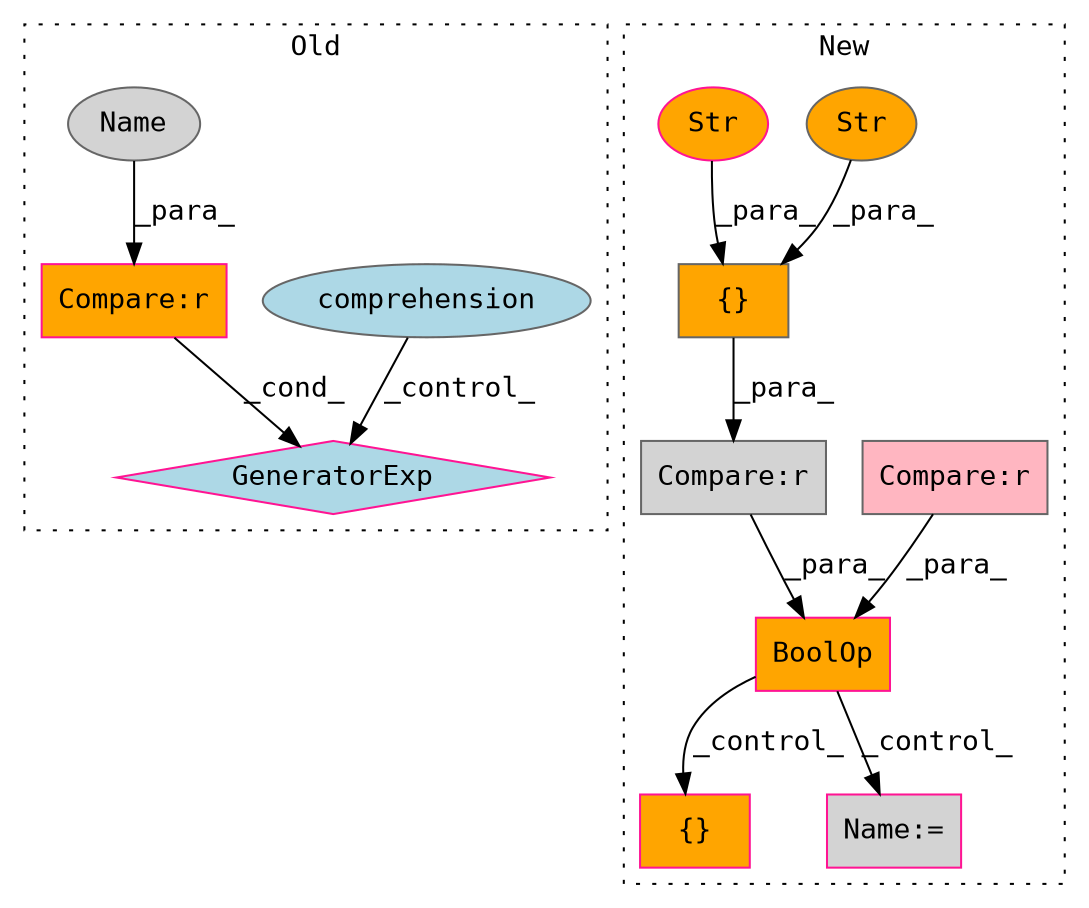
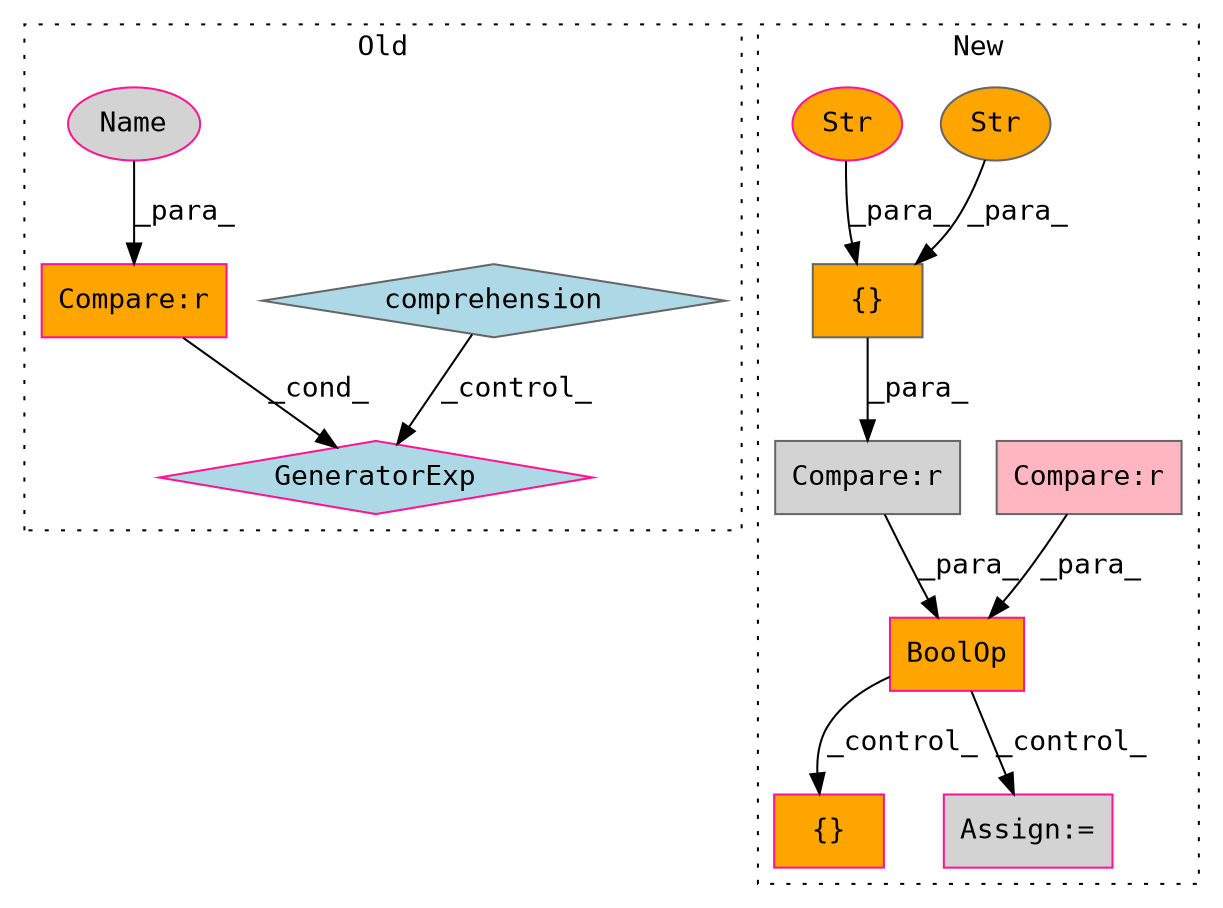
node "Name": color gray40 -> deeppink
node "comprehension": shape ellipse -> diamond
node "Name:=": label "Name:=" -> "Assign:="
